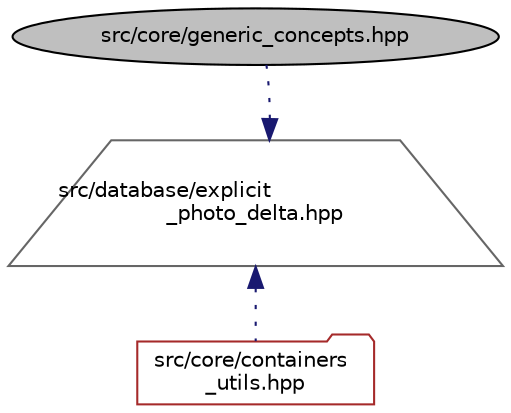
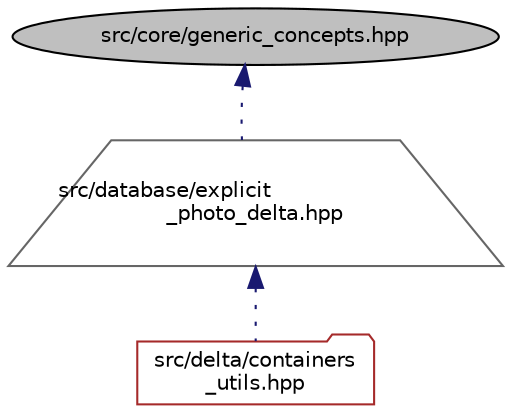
edge "src/core/generic_concepts.hpp" -> "src/database/explicit _photo_delta.hpp": reversed
node "src/core/containers _utils.hpp": label "src/core/containers _utils.hpp" -> "src/delta/containers _utils.hpp"
